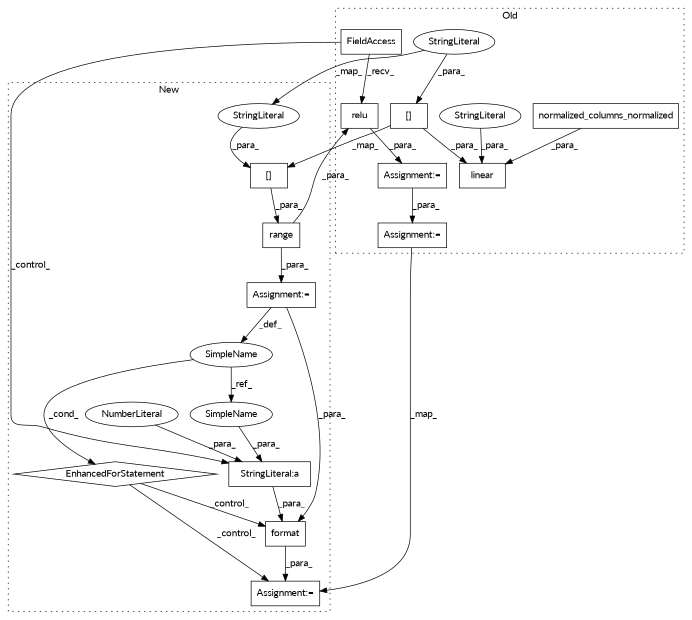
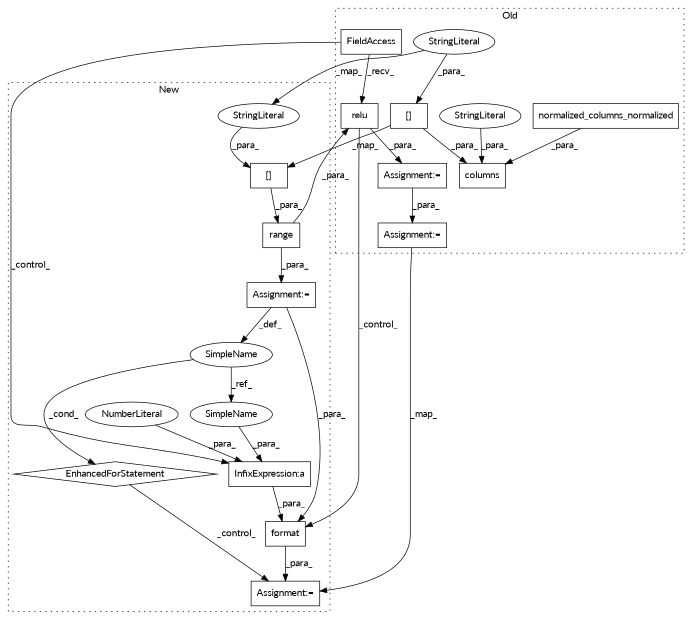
node "linear": label "linear" -> "columns"
node "StringLiteral:a": label "StringLiteral:a" -> "InfixExpression:a"
edge "EnhancedForStatement" -> "format": now "relu" -> "format"
